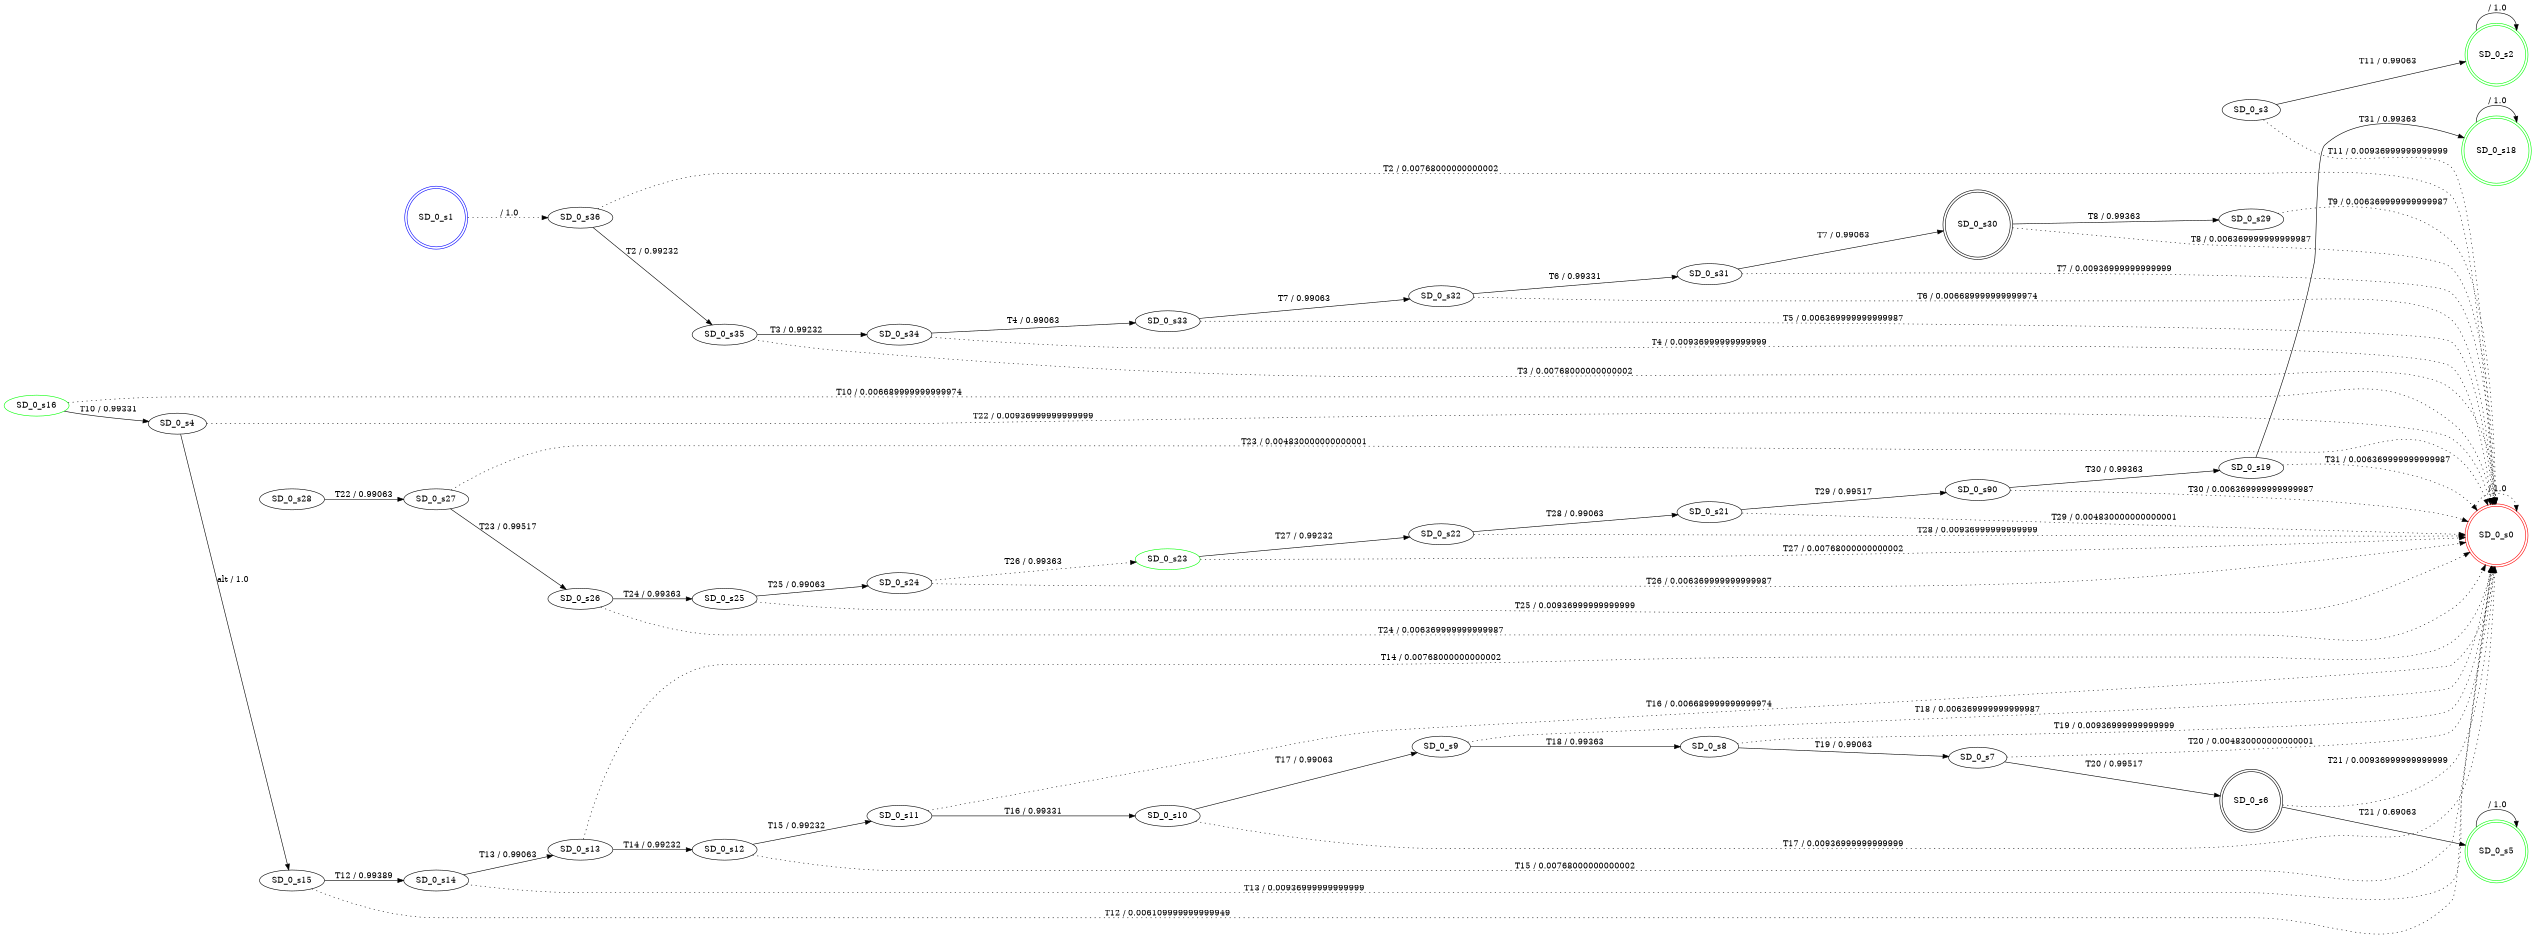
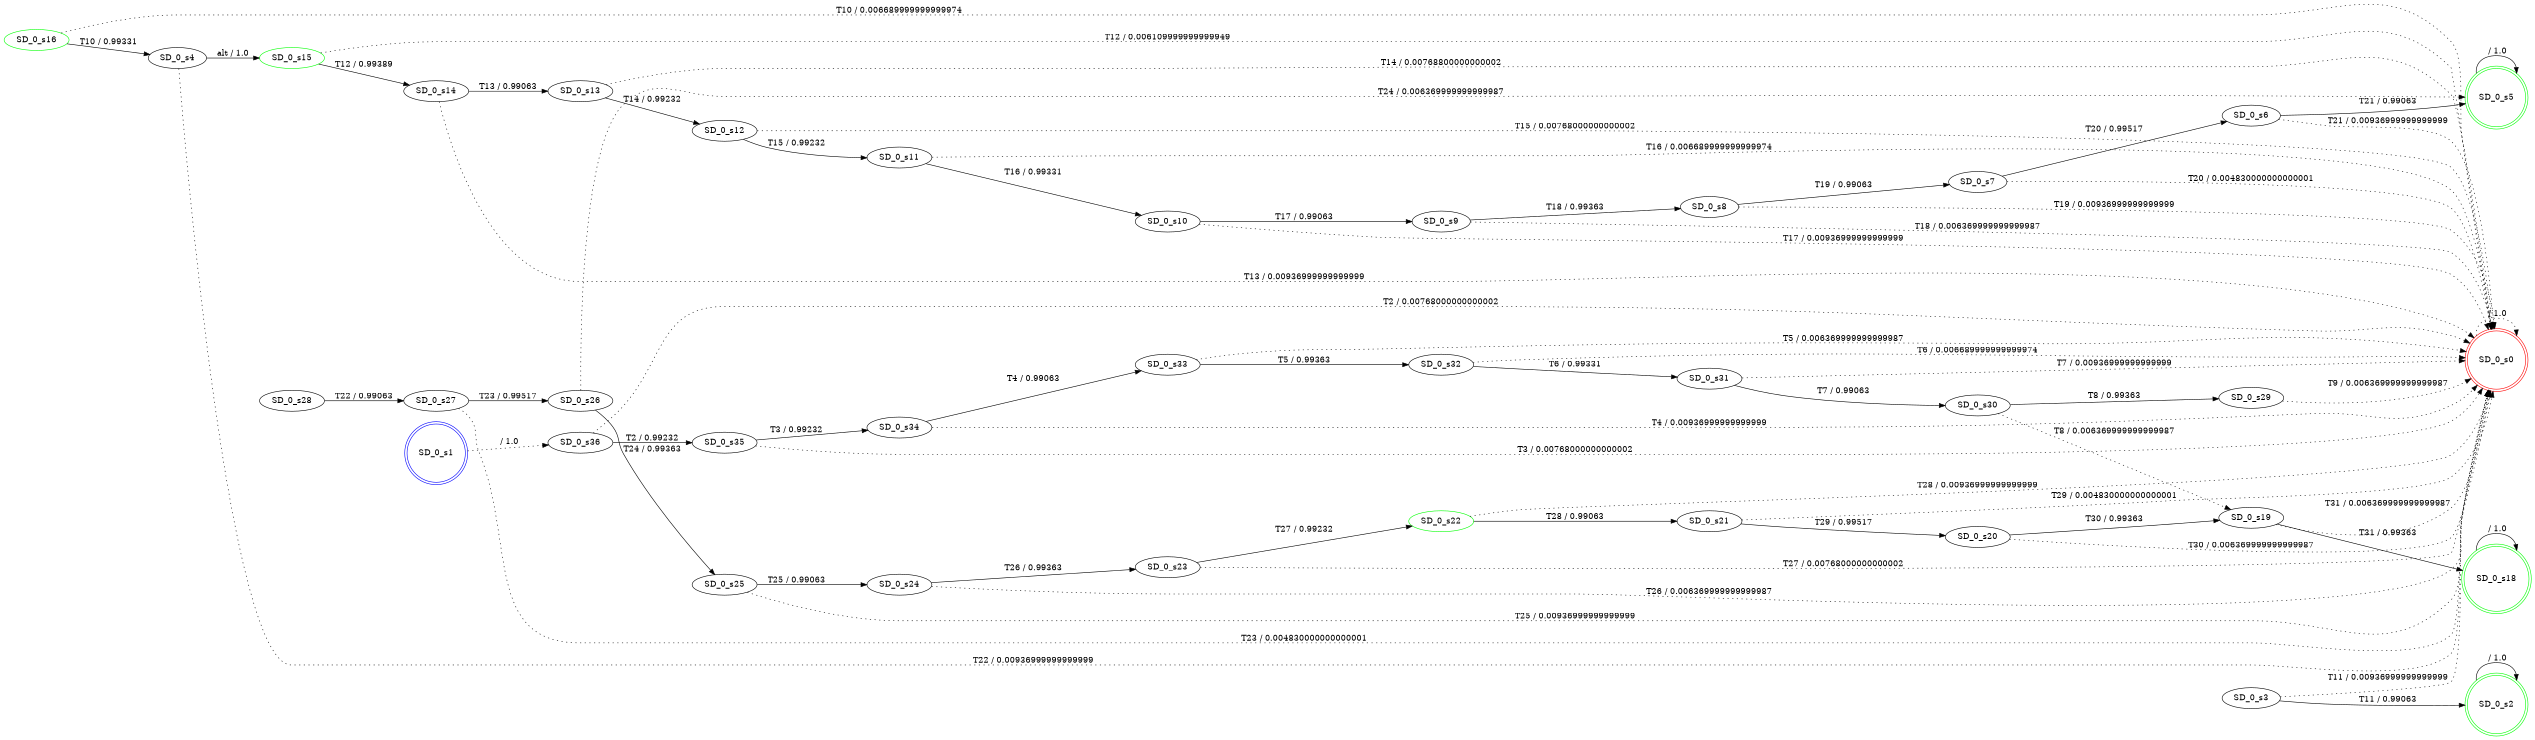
node "SD_0_s30": shape doublecircle -> ellipse
edge "SD_0_s30" -> "SD_0_s0": now "SD_0_s30" -> "SD_0_s19"
edge "SD_0_s33" -> "SD_0_s32": label "T7 / 0.99063" -> "T5 / 0.99363"
node "SD_0_s90": label "SD_0_s90" -> "SD_0_s20"
node "SD_0_s22": color black -> green
node "SD_0_s23": color green -> black
edge "SD_0_s24" -> "SD_0_s23": style dotted -> solid
edge "SD_0_s26" -> "SD_0_s0": now "SD_0_s26" -> "SD_0_s5"
edge "SD_0_s13" -> "SD_0_s0": label "T14 / 0.00768000000000002" -> "T14 / 0.00768800000000002"
node "SD_0_s6": shape doublecircle -> ellipse
edge "SD_0_s6" -> "SD_0_s5": label "T21 / 0.69063" -> "T21 / 0.99063"
node "SD_0_s15": color black -> green
